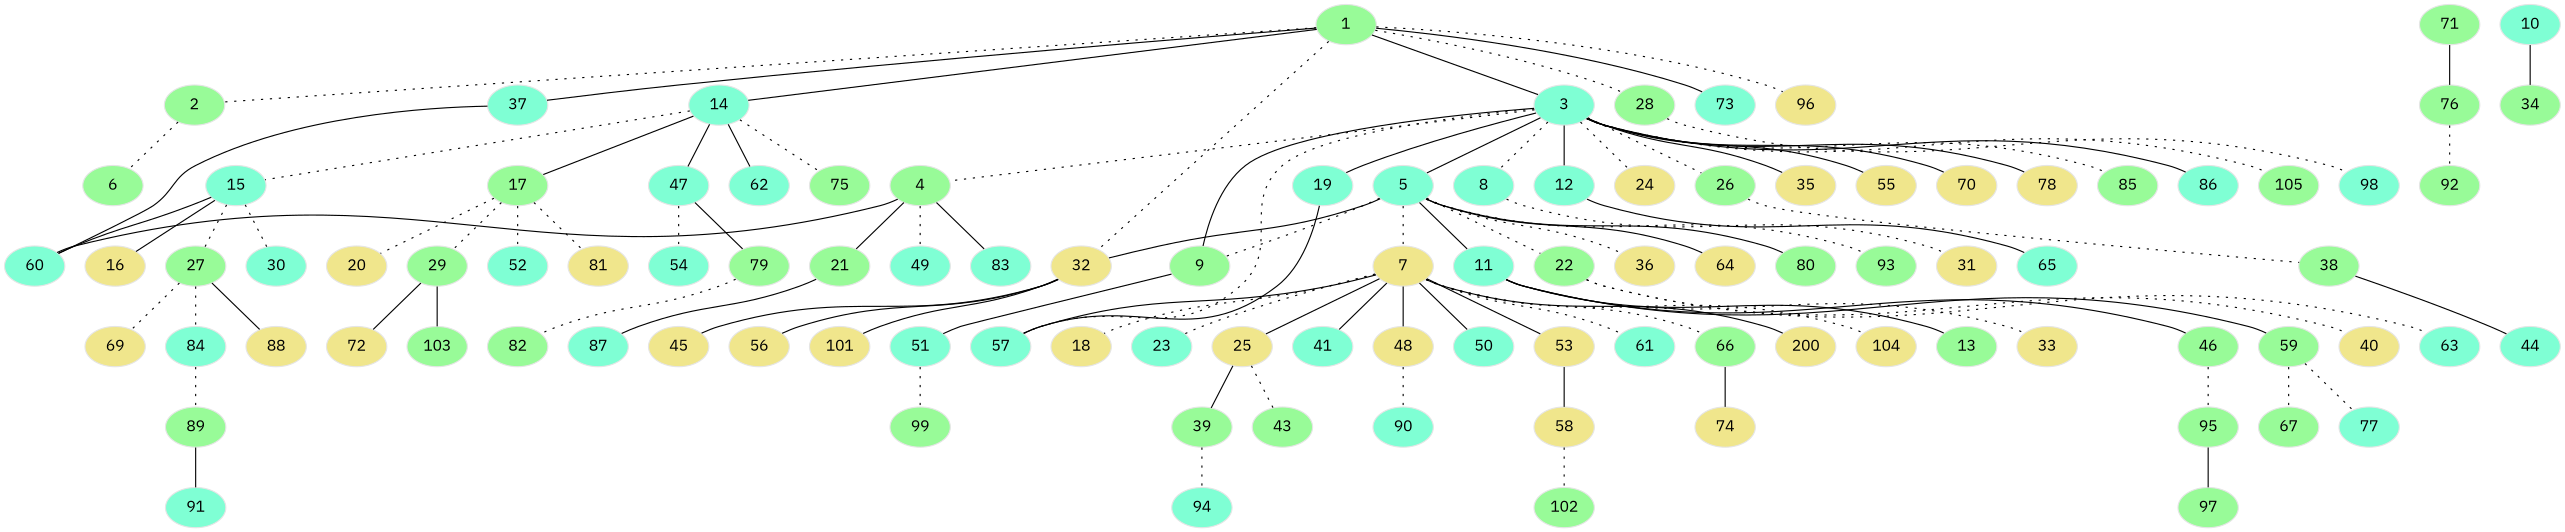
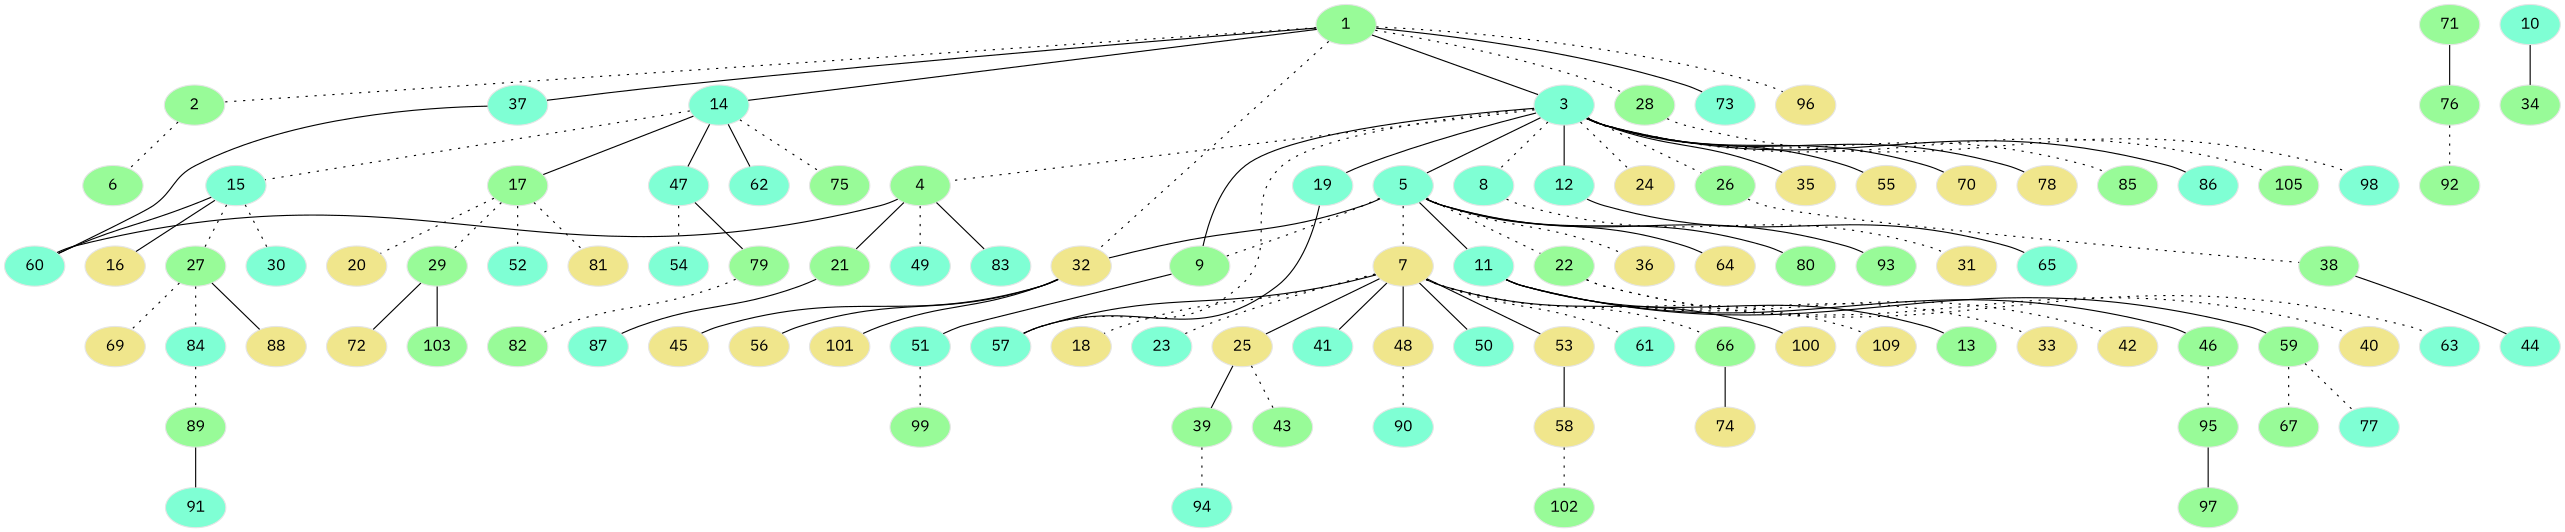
edge "5" -- "93": style dotted -> solid
node "200": label "200" -> "100"
node "104": label "104" -> "109"
node "42": added
